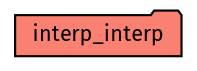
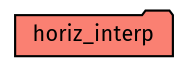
node "interp_interp": label "interp_interp" -> "horiz_interp"
